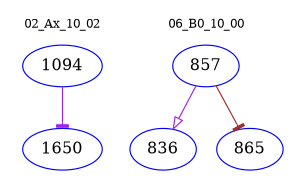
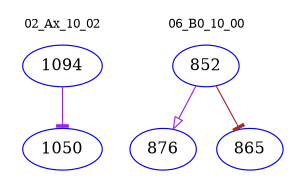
node "857": label "857" -> "852"
node "1650": label "1650" -> "1050"
node "836": label "836" -> "876"
